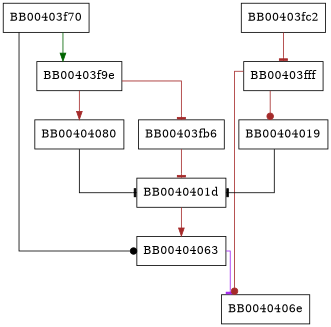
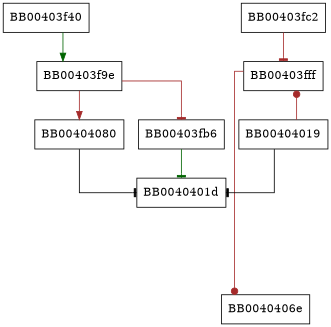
node "BB00403f70": label "BB00403f70" -> "BB00403f40"
edge "BB00403fff" -> "BB00404019": reversed
edge "BB00403fb6" -> "BB0040401d": color brown -> darkgreen
node "BB00404063": removed
